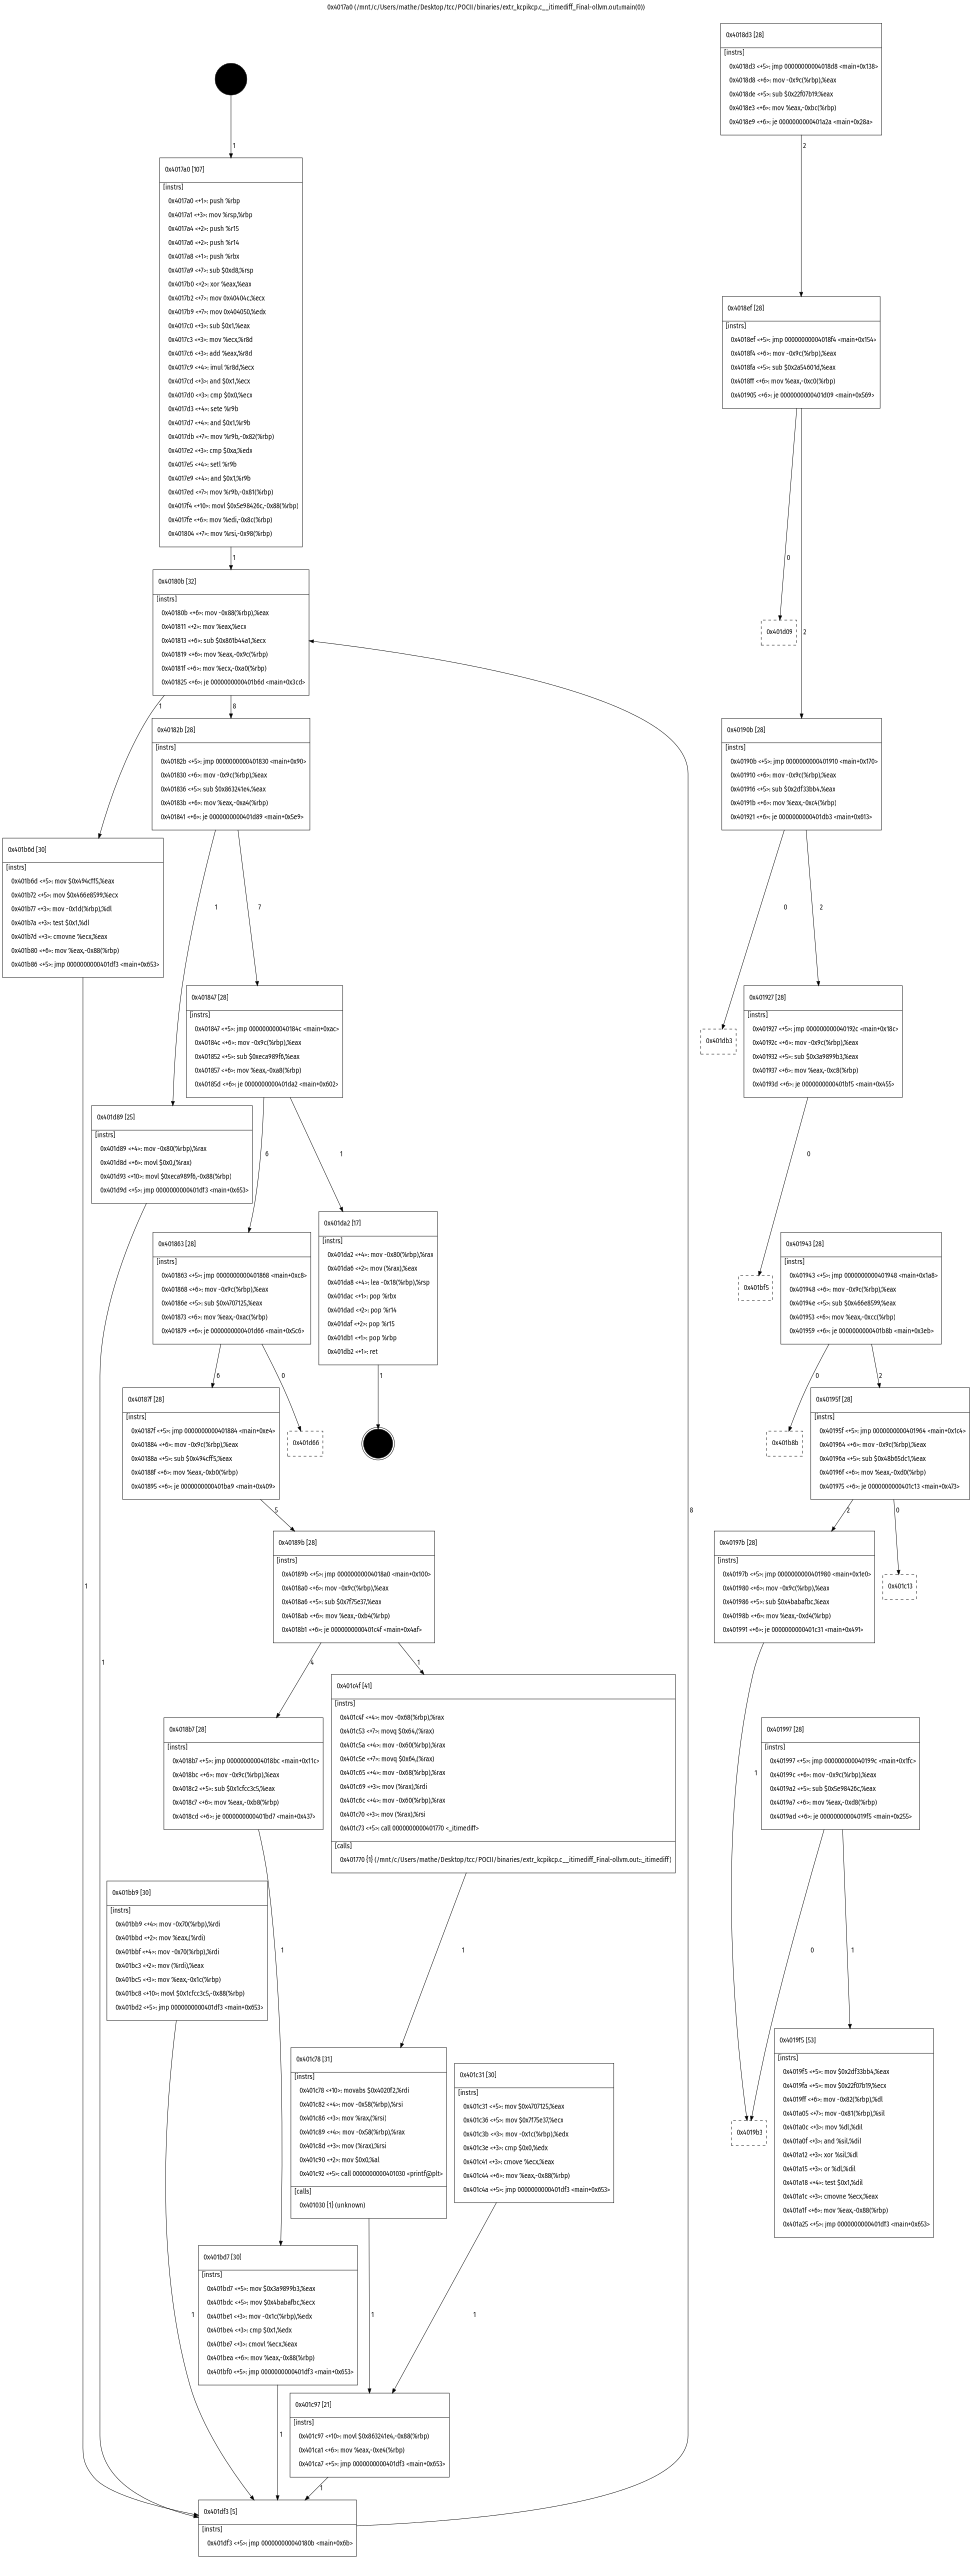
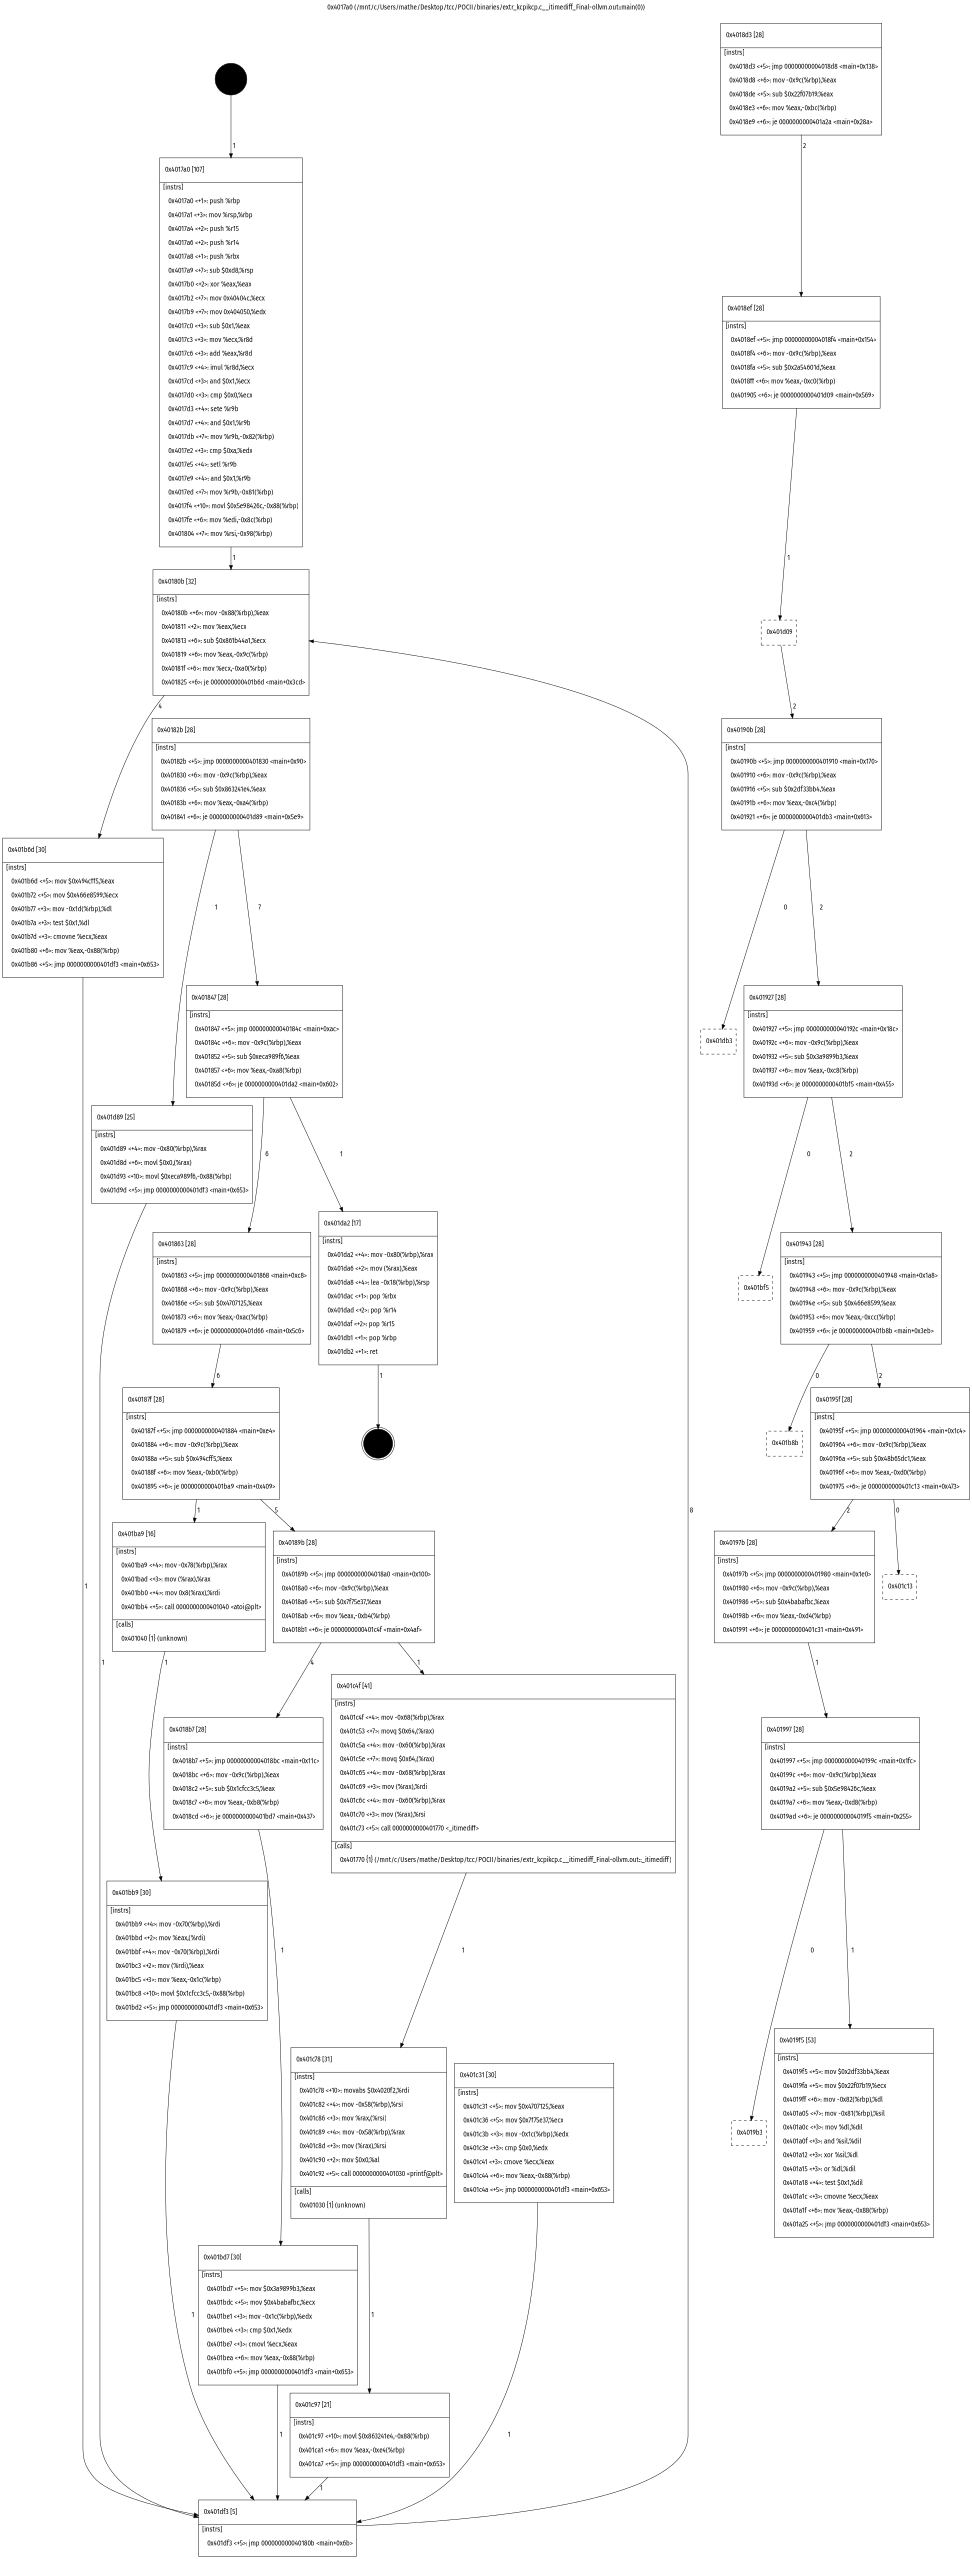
edge "0x4018ef [28]" -> "0x401d09": label " 0" -> " 1"
edge "0x4018ef [28]" -> "0x40190b [28]": now "0x401d09" -> "0x40190b [28]"
edge "0x40180b [32]" -> "0x40182b [28]": removed, label "8"
edge "0x40180b [32]" -> "0x401b6d [30]": label " 1" -> " 4"
edge "0x401927 [28]" -> "0x401943 [28]": added, label "2"
node "0x401d66": removed
node "0x401ba9 [16]": added
edge "0x40197b [28]" -> "0x4019b3": now "0x40197b [28]" -> "0x401997 [28]"
edge "0x401c31 [30]" -> "0x401c97 [21]": now "0x401c31 [30]" -> "0x401df3 [5]"
